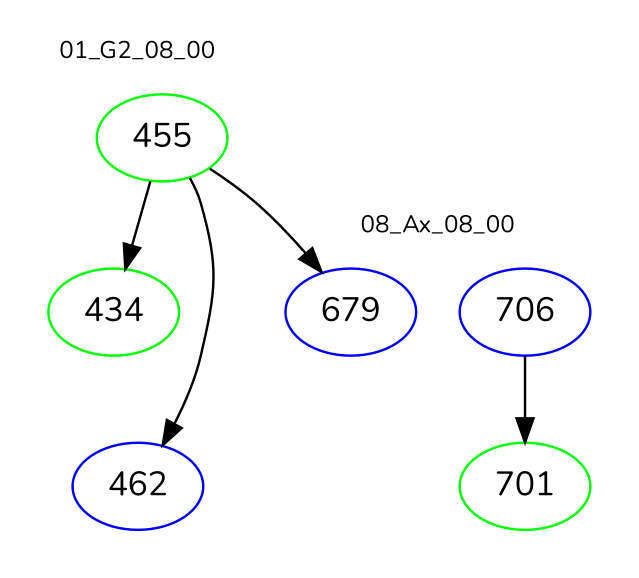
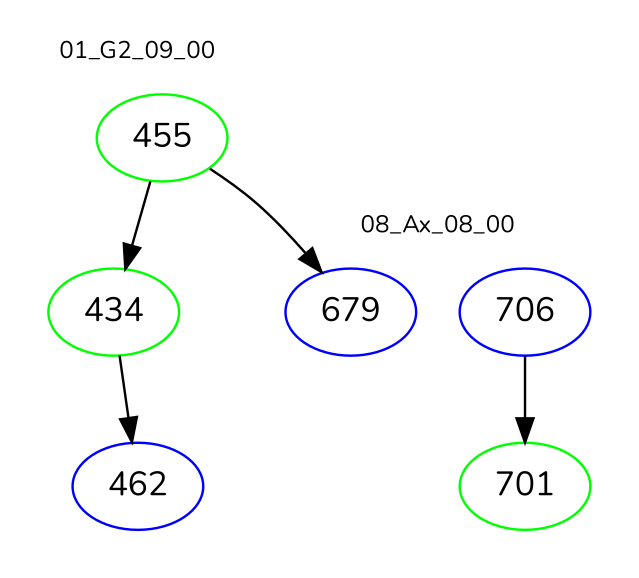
cluster "01_G2_08_00": label "01_G2_08_00" -> "01_G2_09_00"
edge "455" -> "462": now "434" -> "462"
